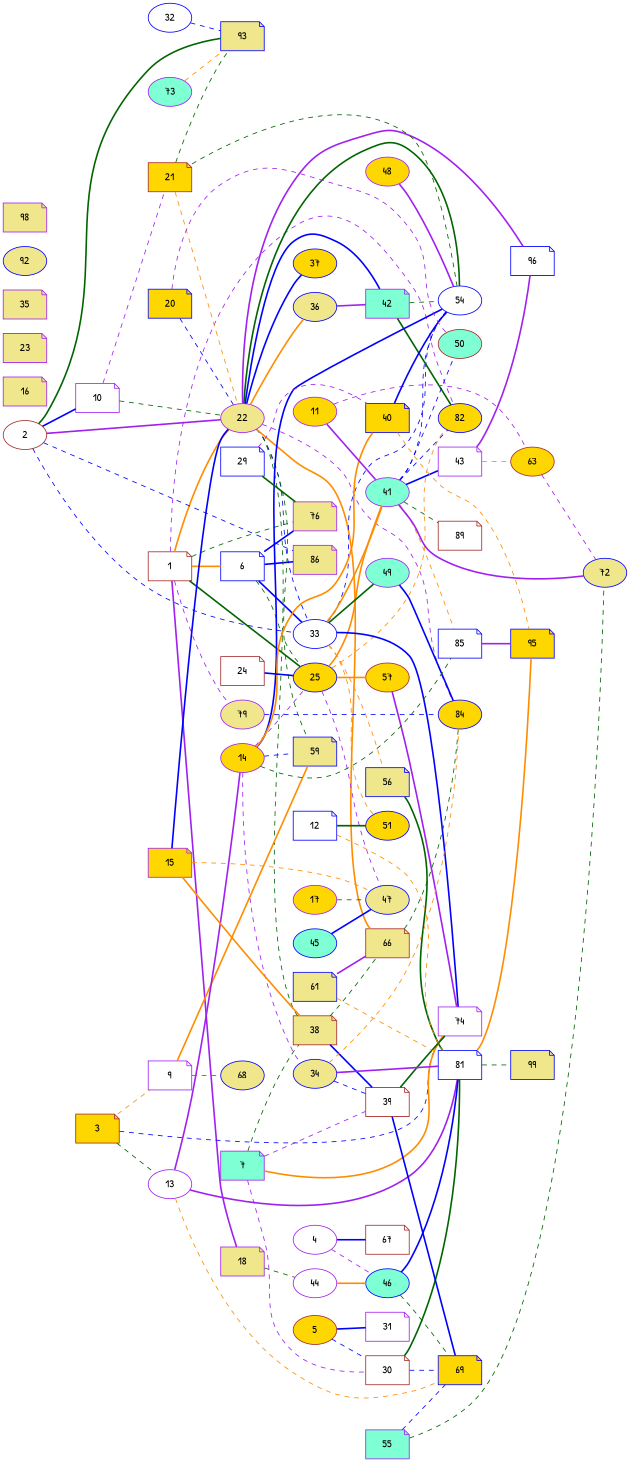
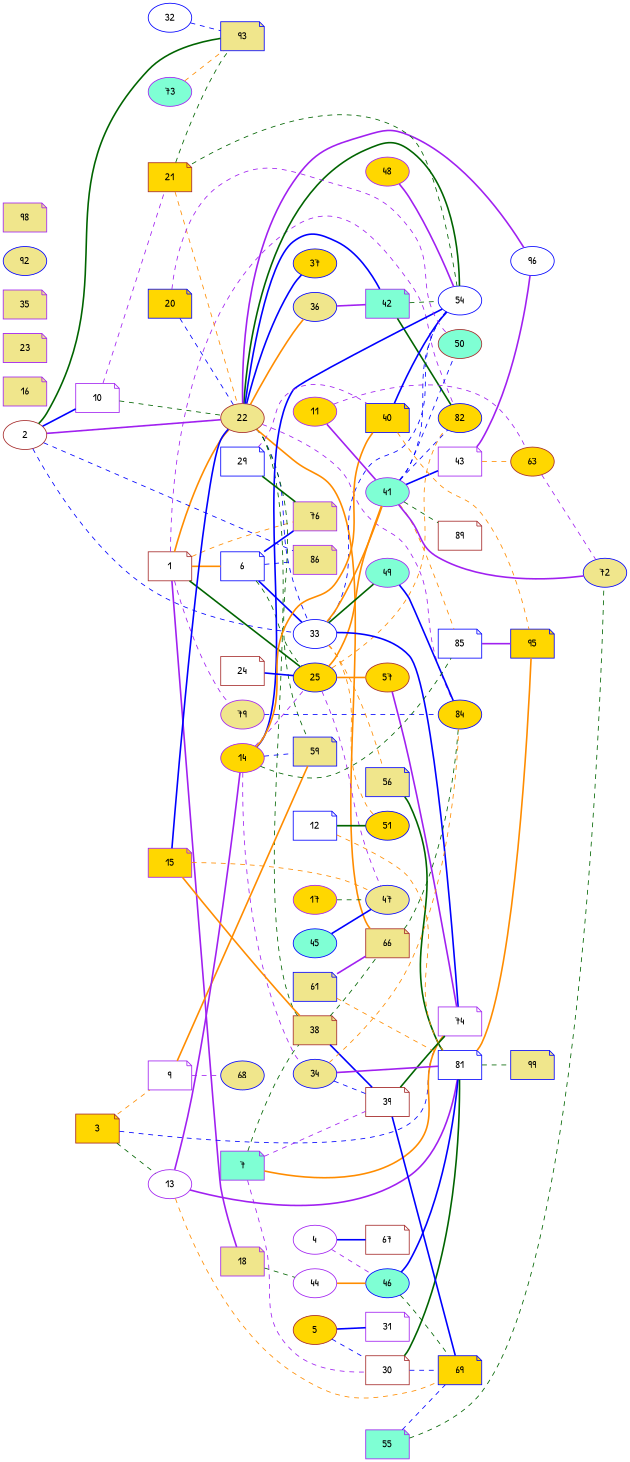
node "96": shape note -> ellipse
node "22": color purple -> brown
edge "76" -- "1": color darkgreen -> darkorange
edge "86" -- "6": style bold -> dashed
